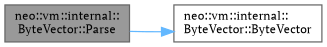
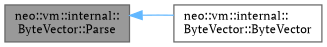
edge "neo::vm::internal:: ByteVector::Parse" -> "neo::vm::internal:: ByteVector::ByteVector": reversed
